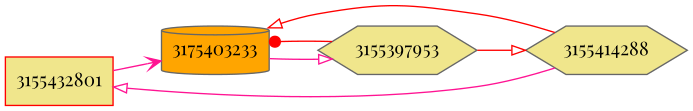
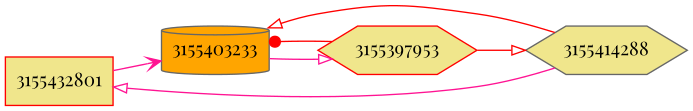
node "3175403233": label "3175403233" -> "3155403233"
node "3155397953": color gray40 -> red
